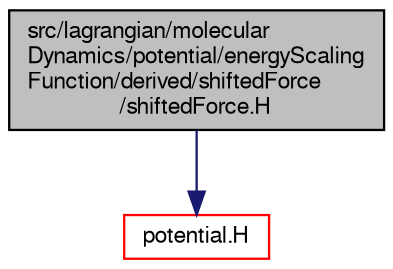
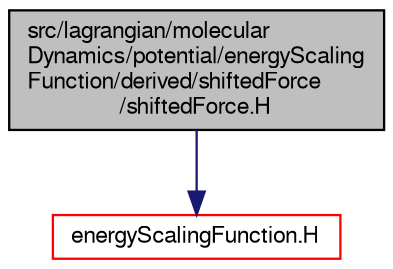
node "potential.H": label "potential.H" -> "energyScalingFunction.H"
